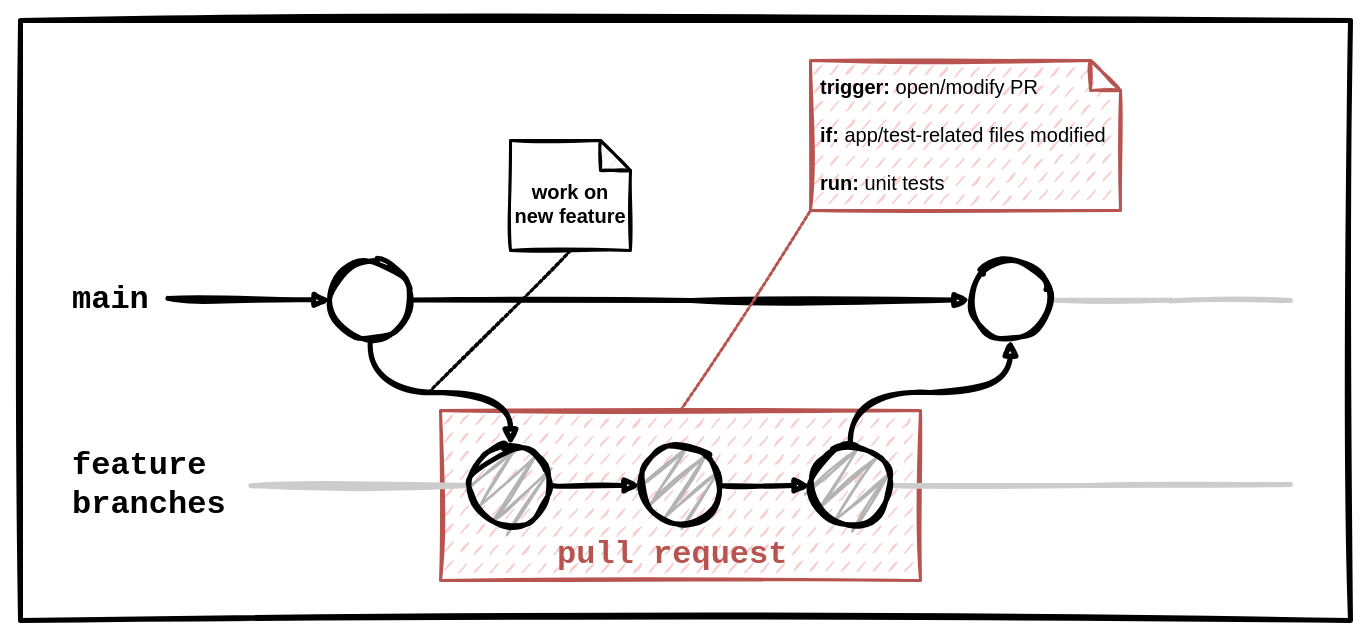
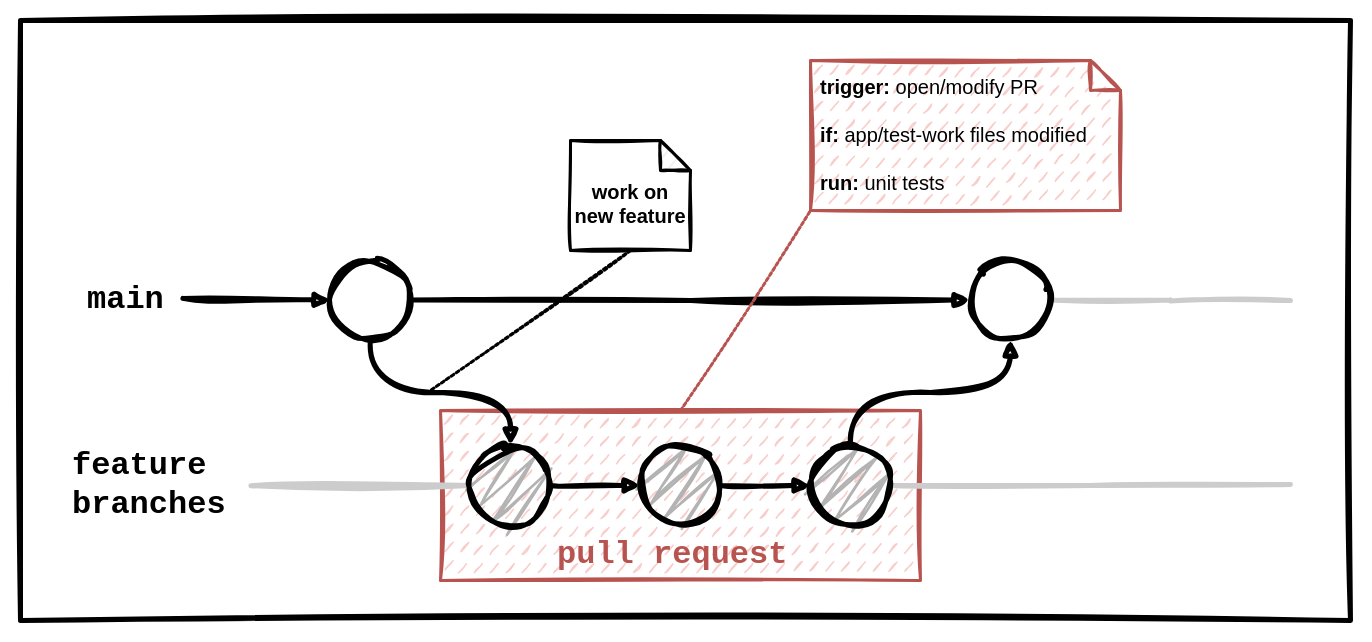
node "trigger: open/modify PR if: app/test-related files modified run: unit tests": label "trigger: open/modify PR if: app/test-related files modified run: unit tests" -> "trigger: open/modify PR if: app/test-work files modified run: unit tests"
node "work on new feature": moved (571, 196) -> (631, 196)
node "main": moved (121, 300) -> (136, 300)
